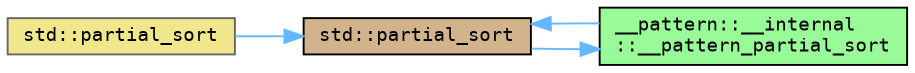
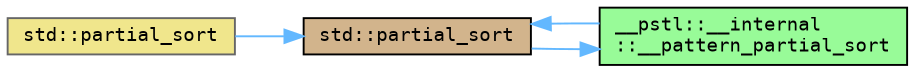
node "__pattern::__internal ::__pattern_partial_sort": label "__pattern::__internal ::__pattern_partial_sort" -> "__pstl::__internal ::__pattern_partial_sort"
